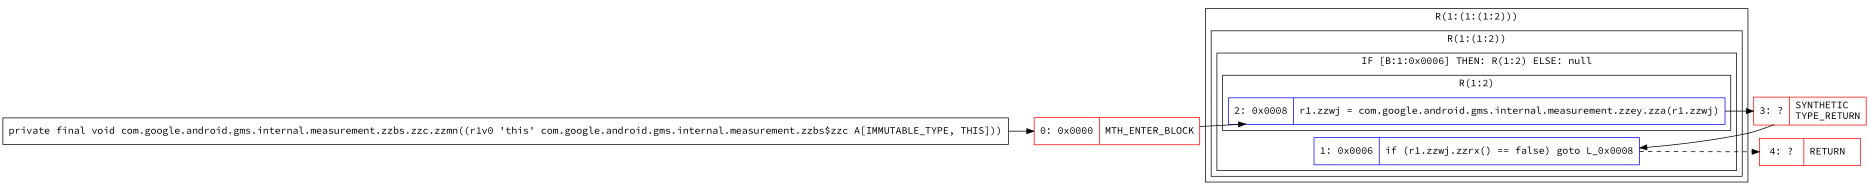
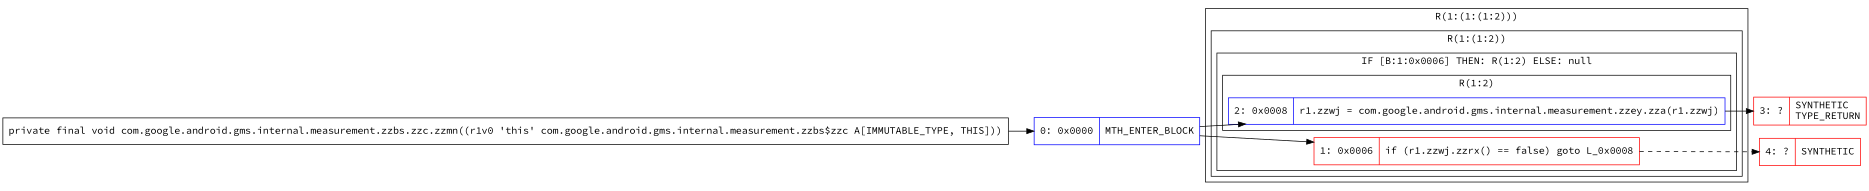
node "0: 0x0000": color red -> blue
edge "3: ?" -> "1: 0x0006": now "0: 0x0000" -> "1: 0x0006"
node "1: 0x0006": color blue -> red
node "4: ?": text "RETURN" -> "SYNTHETIC"
